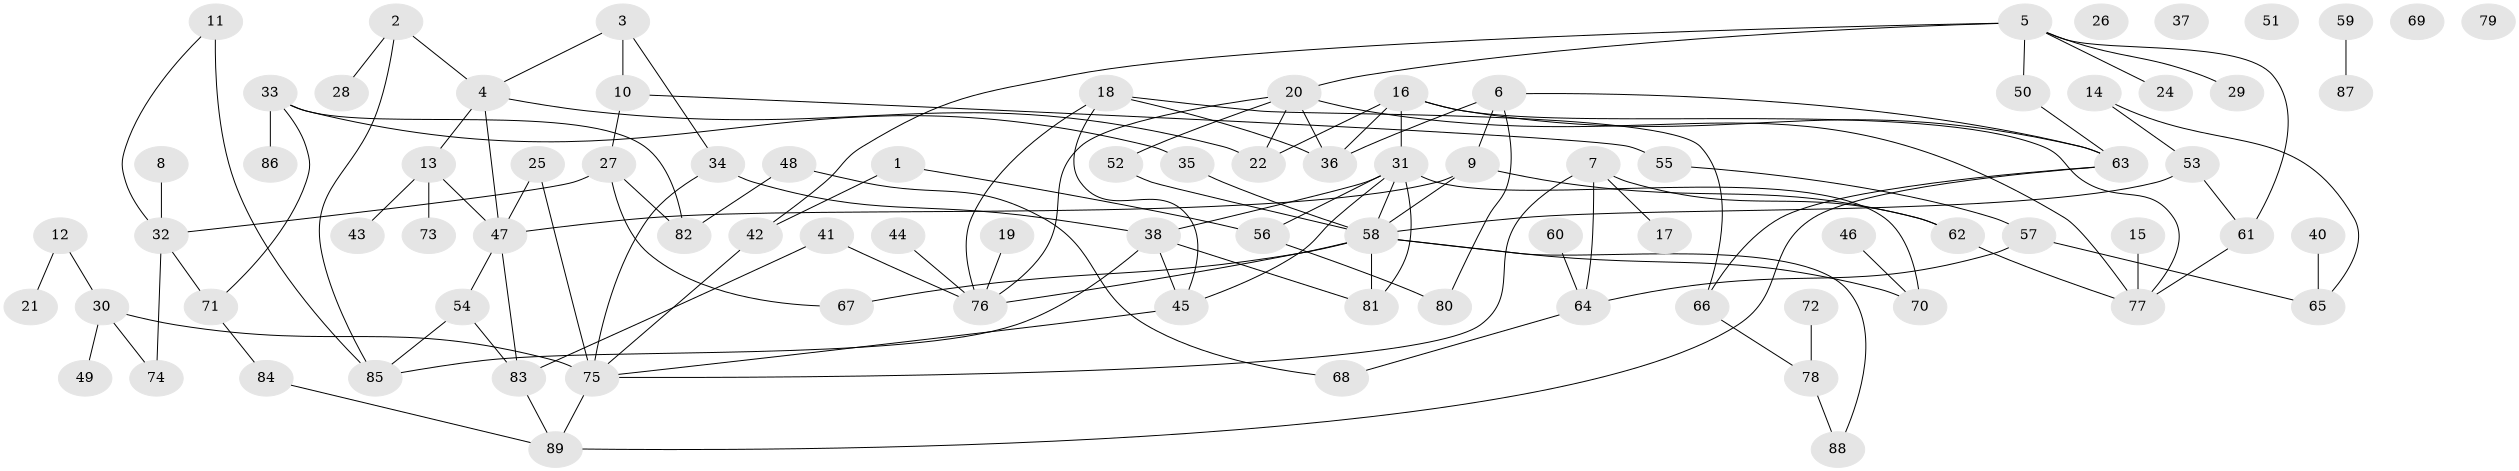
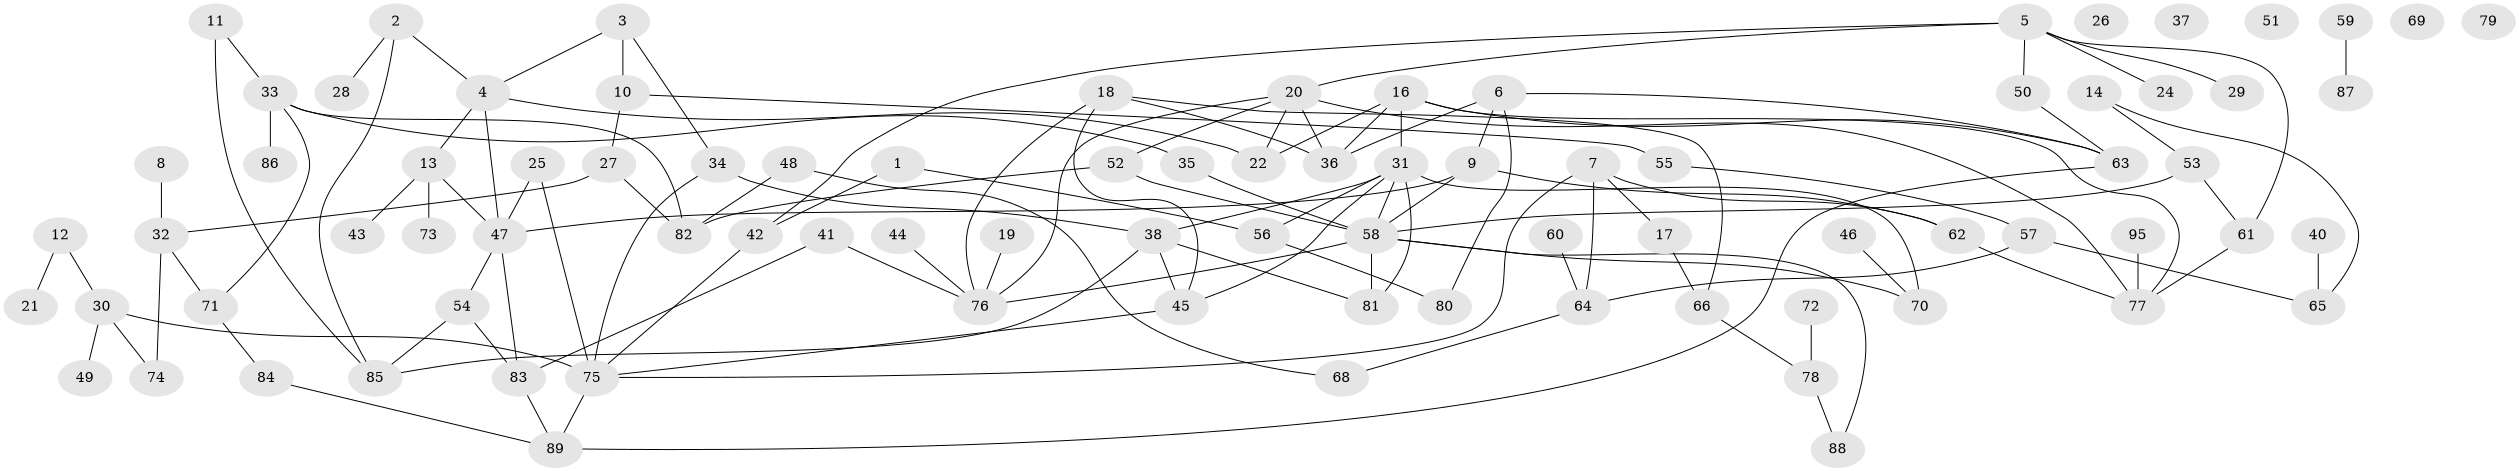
edge "11" -- "32": now "11" -- "33"
edge "52" -- "82": added
edge "63" -- "66": now "17" -- "66"
node "15": label "15" -> "95"
node "67": removed
